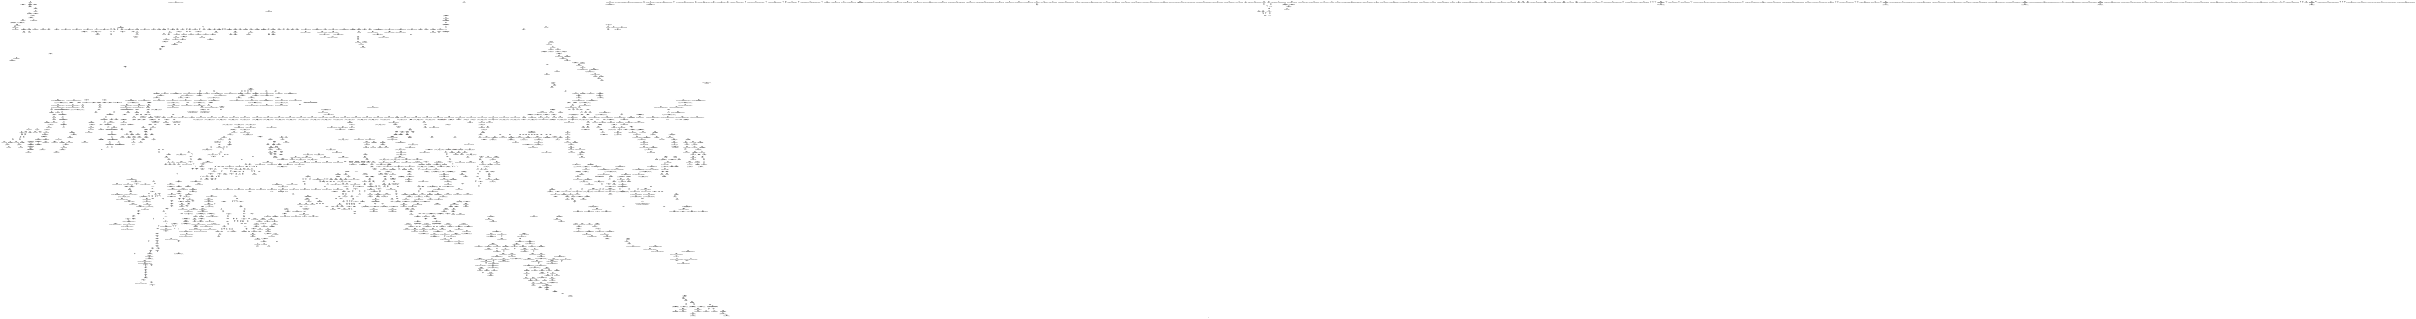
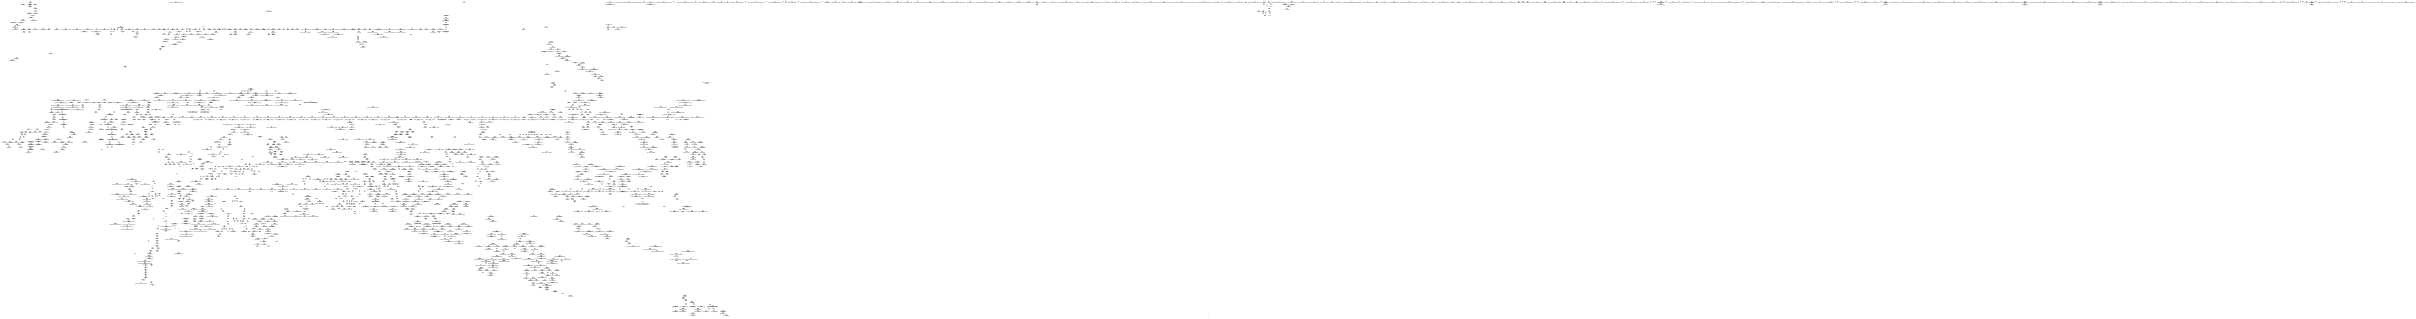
node "NodeID: 1040": added
